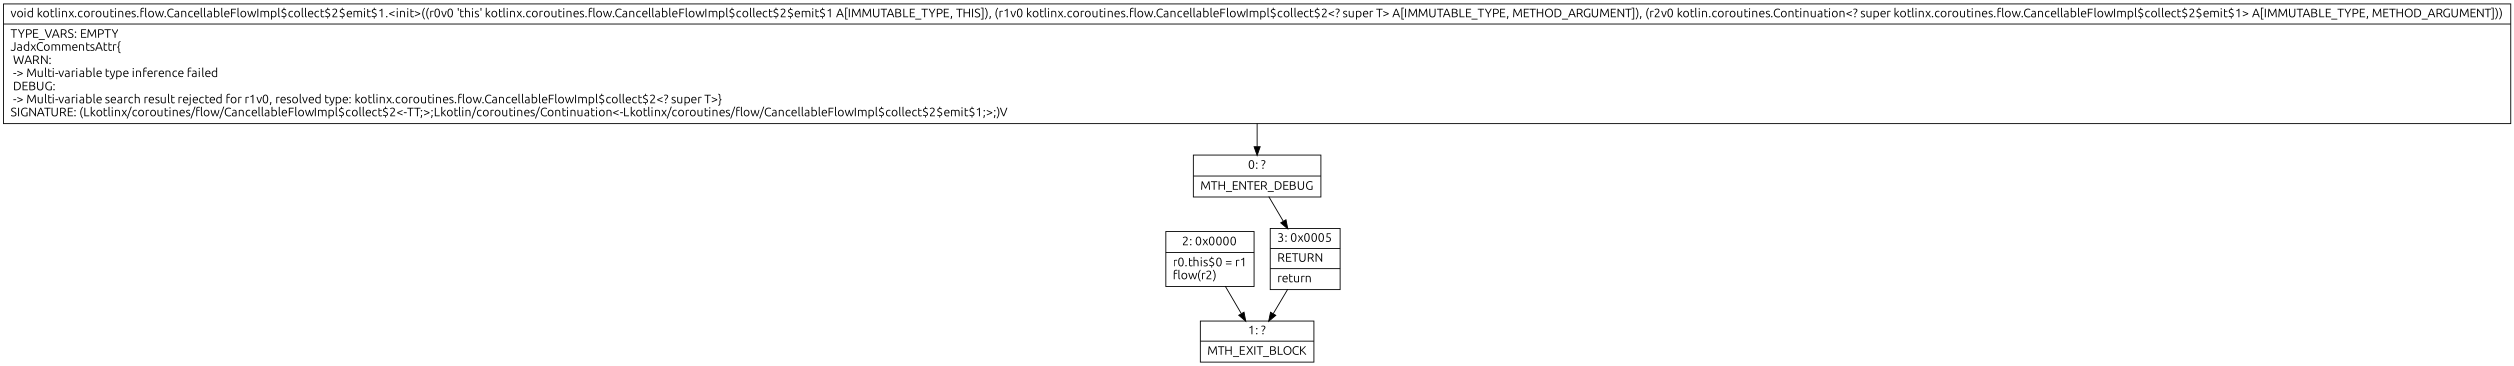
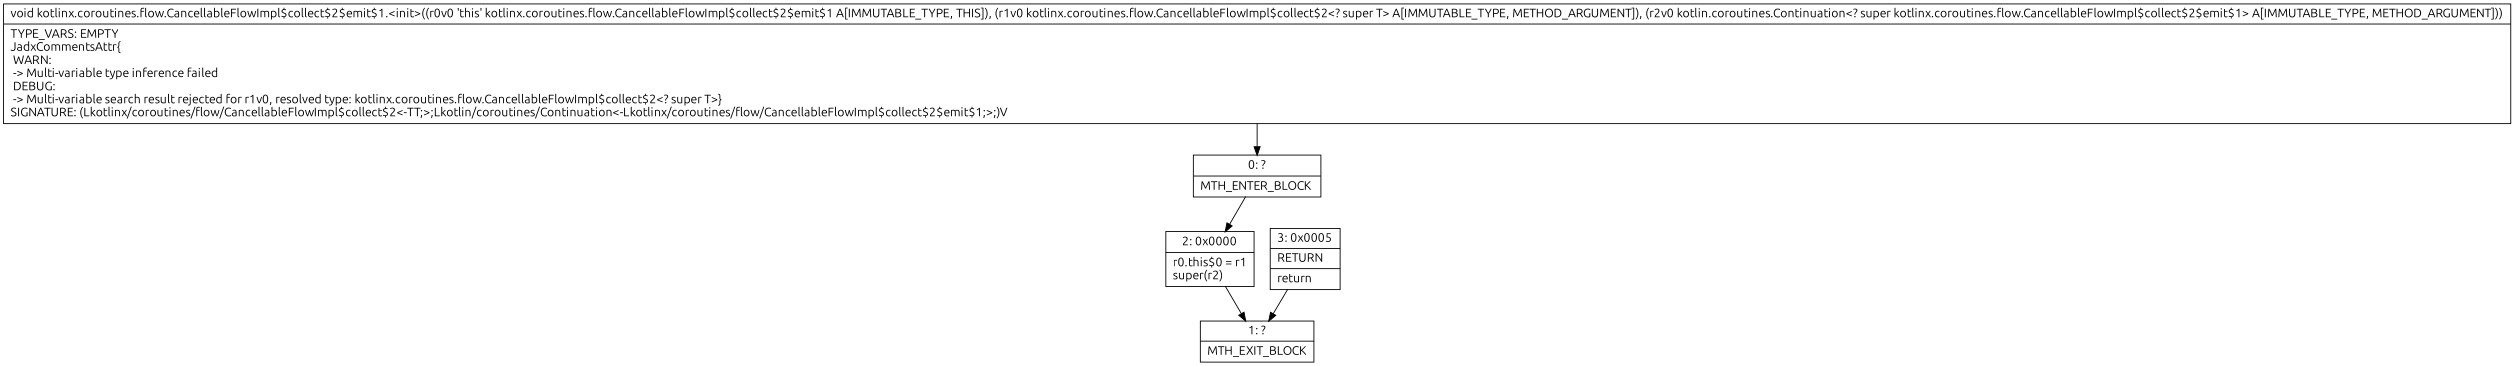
node "0: ?": text "MTH_ENTER_DEBUG" -> "MTH_ENTER_BLOCK"
edge "0: ?" -> "3: 0x0005": now "0: ?" -> "2: 0x0000"
node "2: 0x0000": text "flow(r2)" -> "super(r2)"
